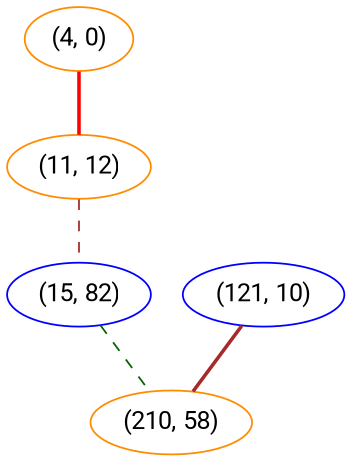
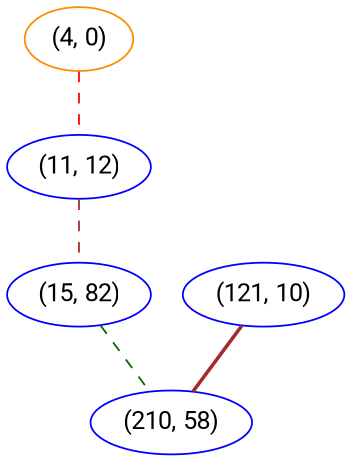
edge "(4, 0)" -- "(11, 12)": style bold -> dashed
node "(11, 12)": color darkorange -> blue
node "(210, 58)": color darkorange -> blue
